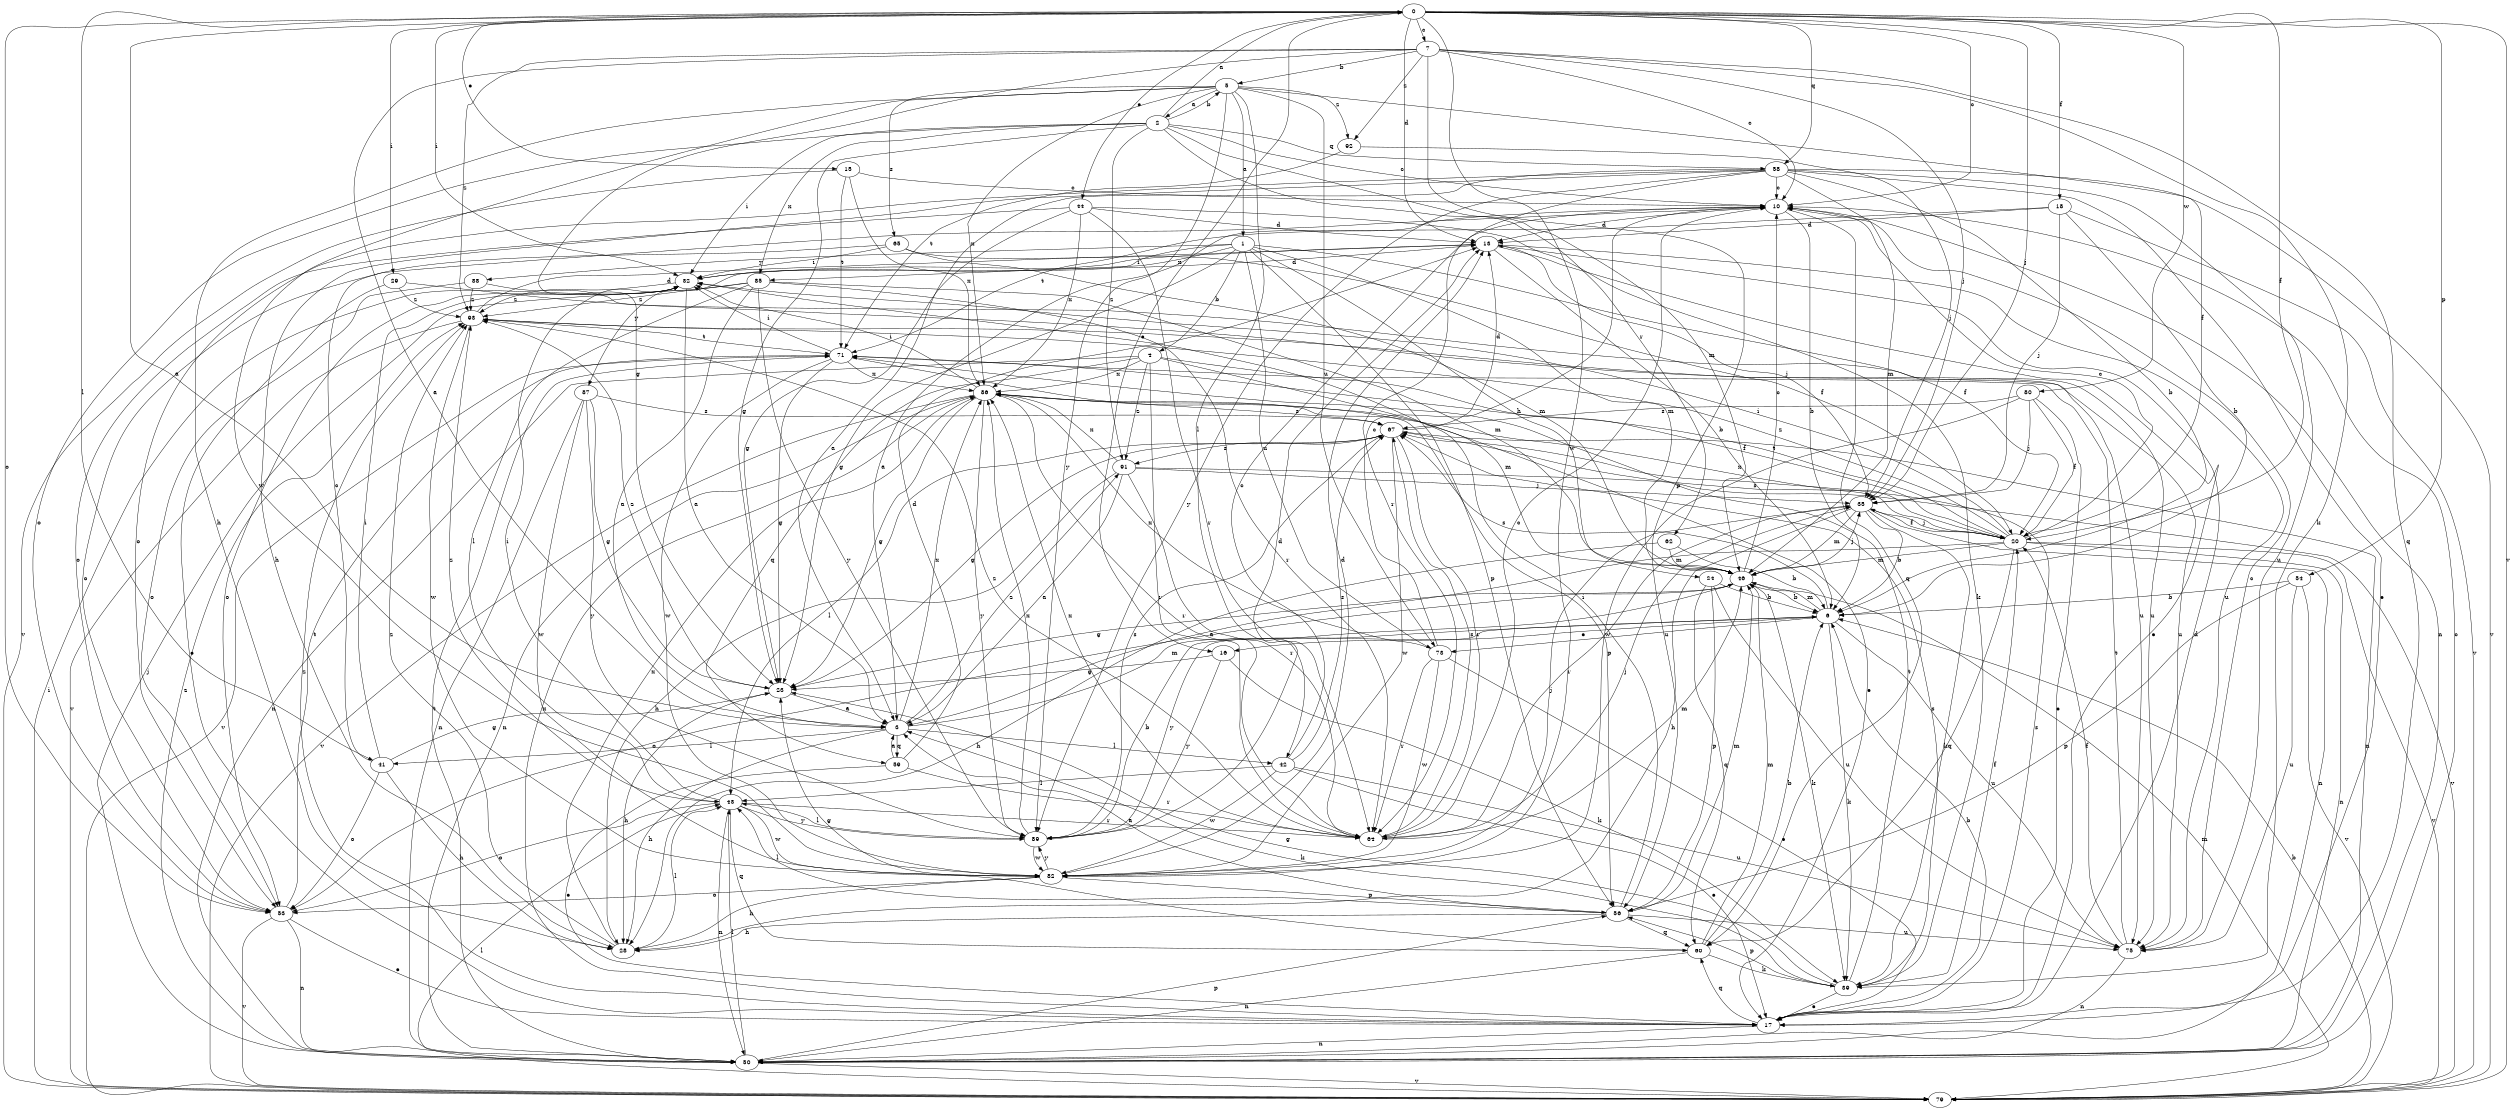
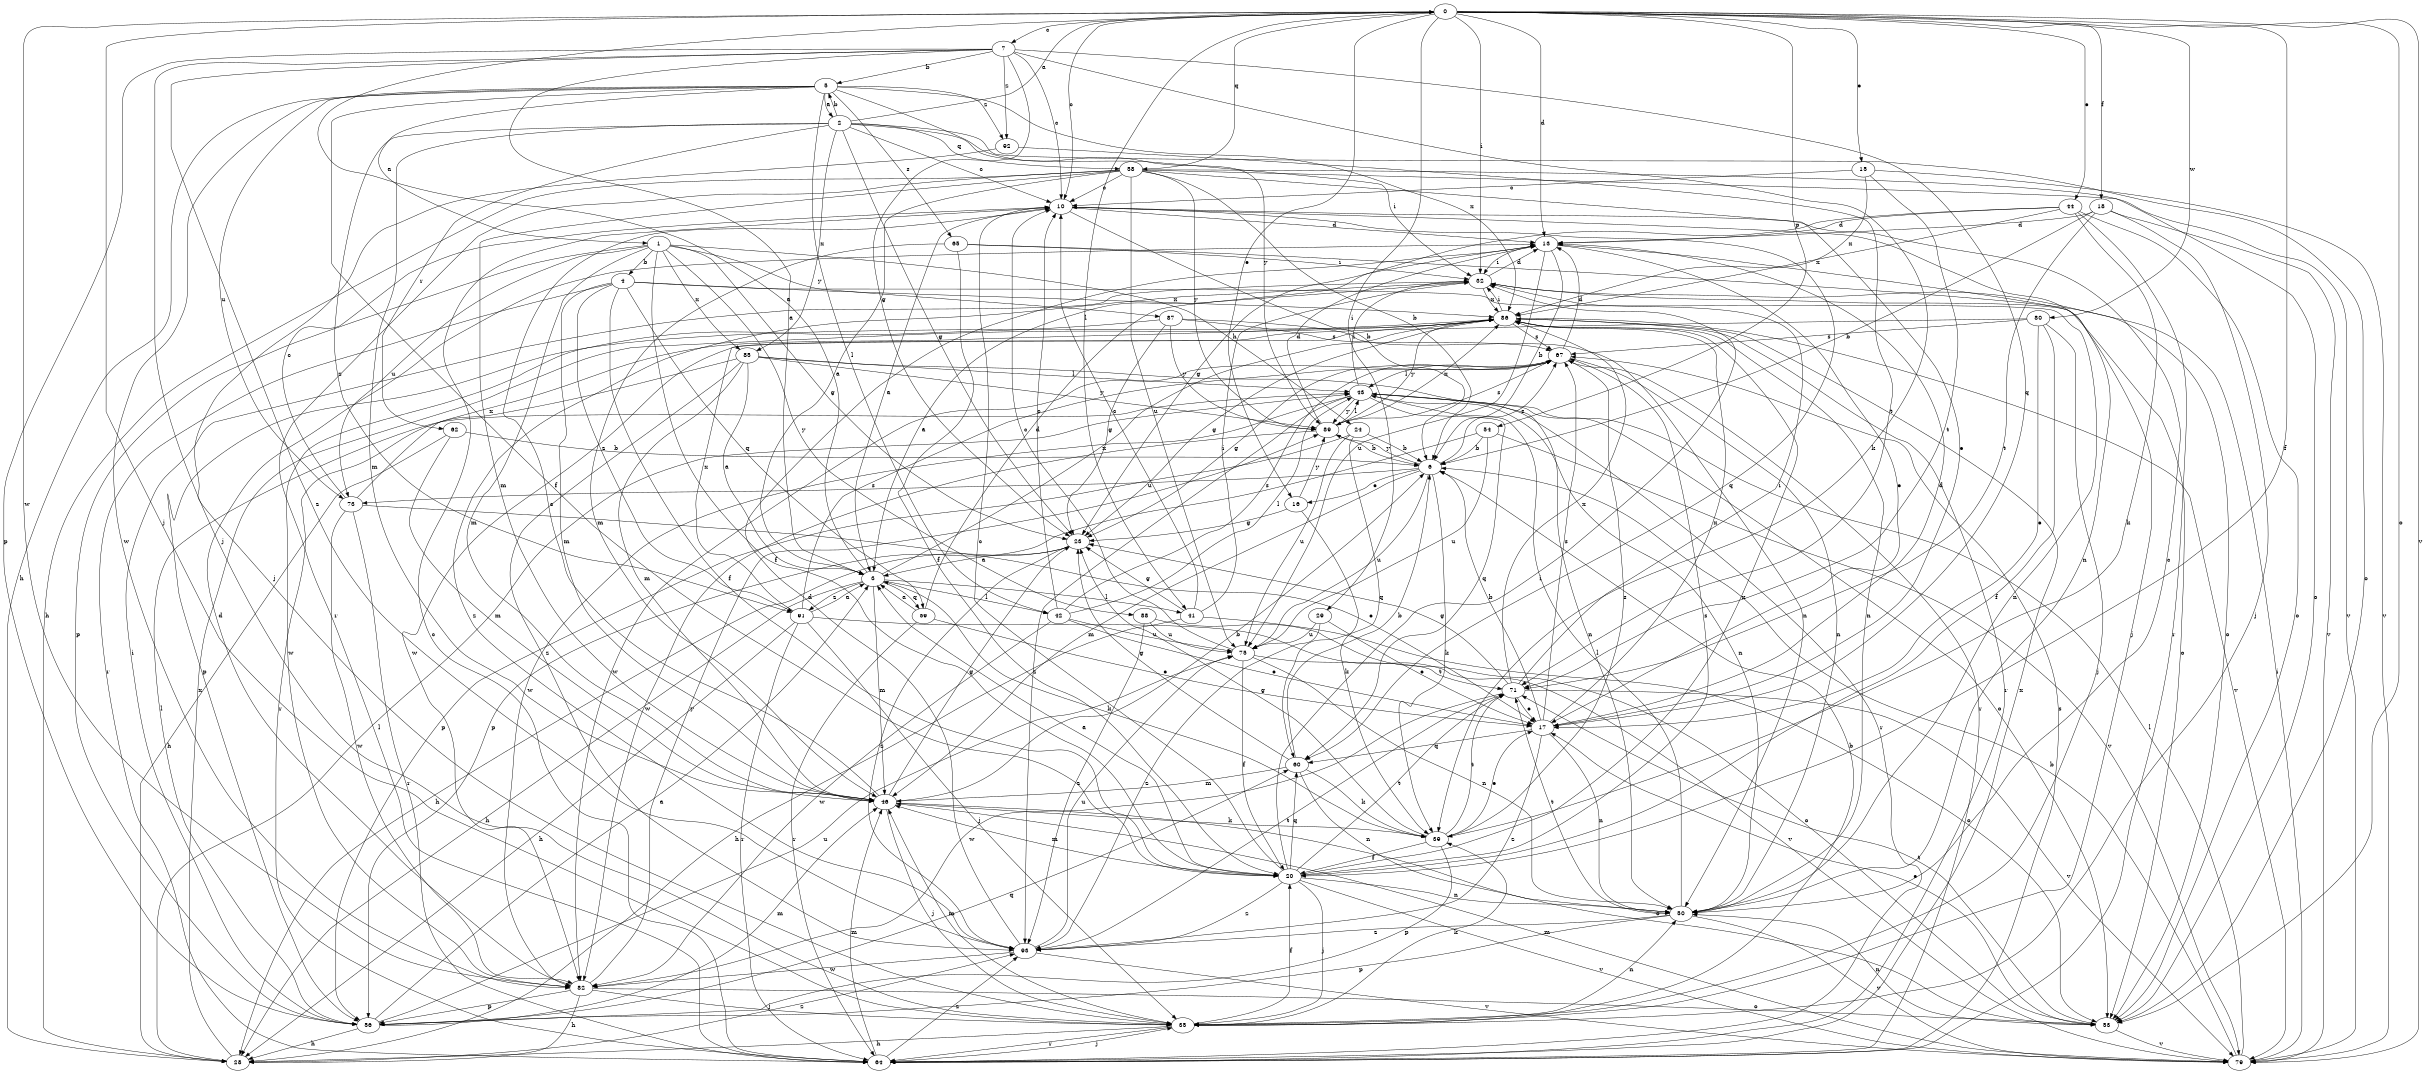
edge "32" -> "86": added, label "x"
edge "67" -> "91": reversed
edge "85" -> "50": label "j" -> "n"
